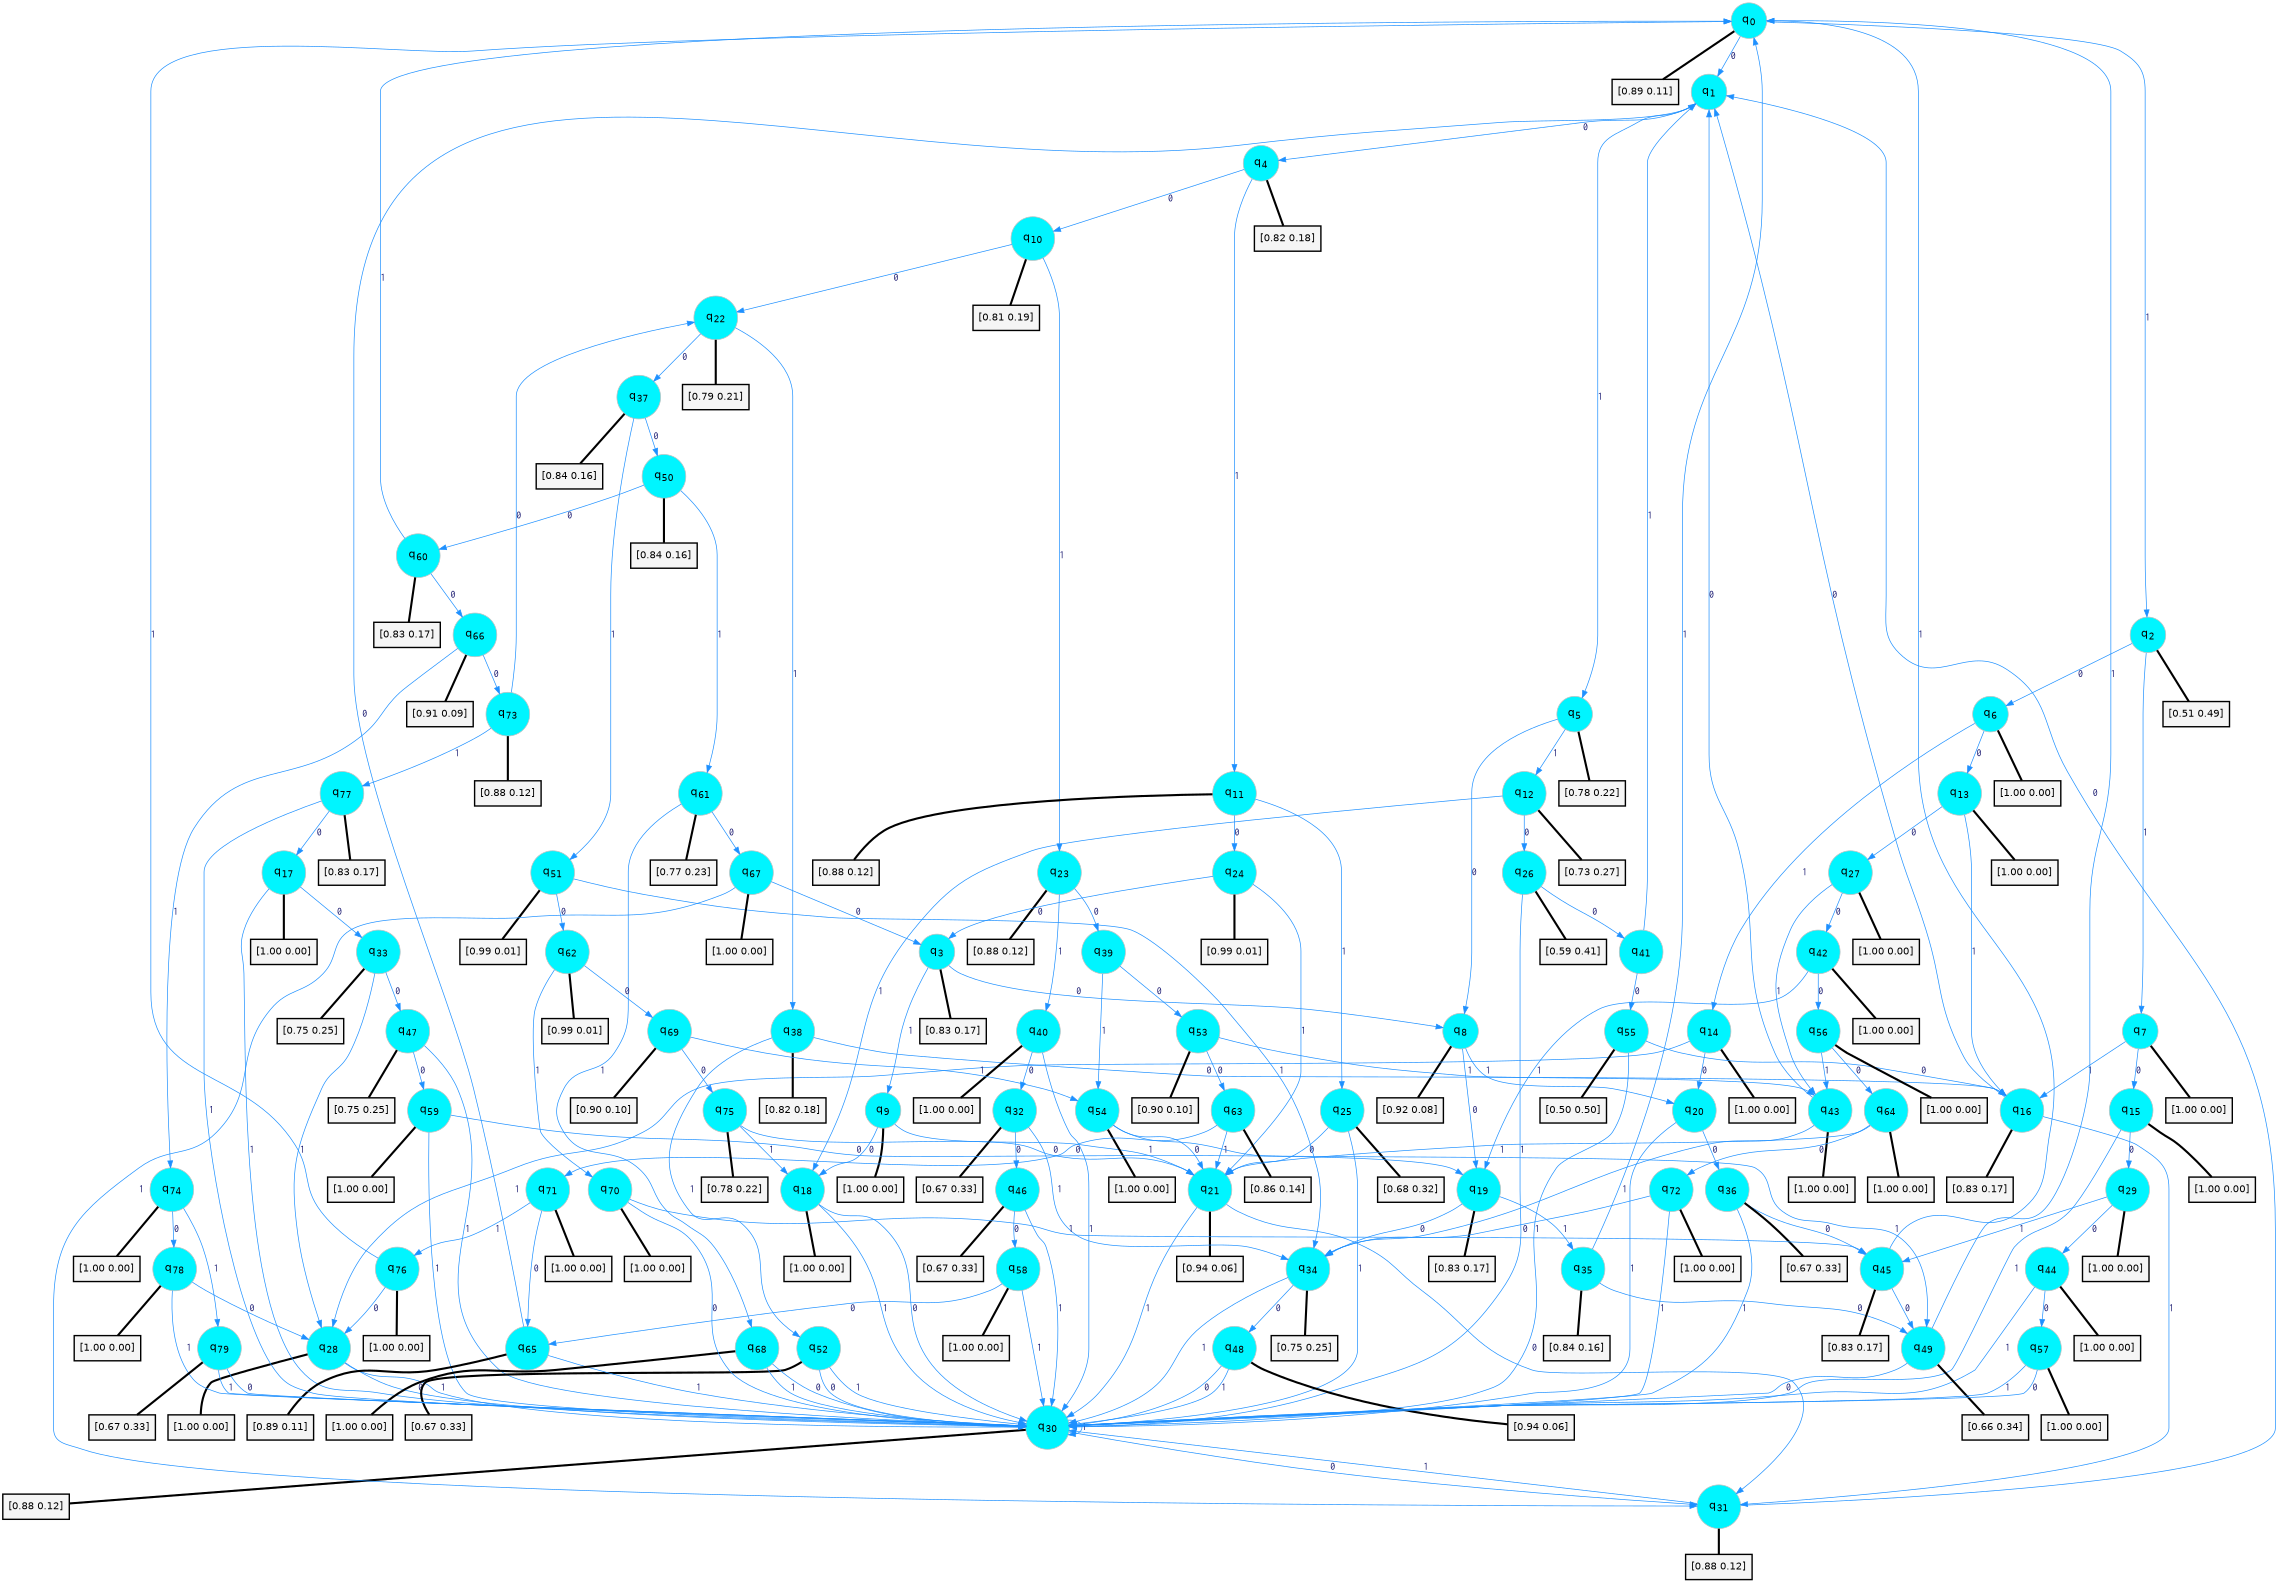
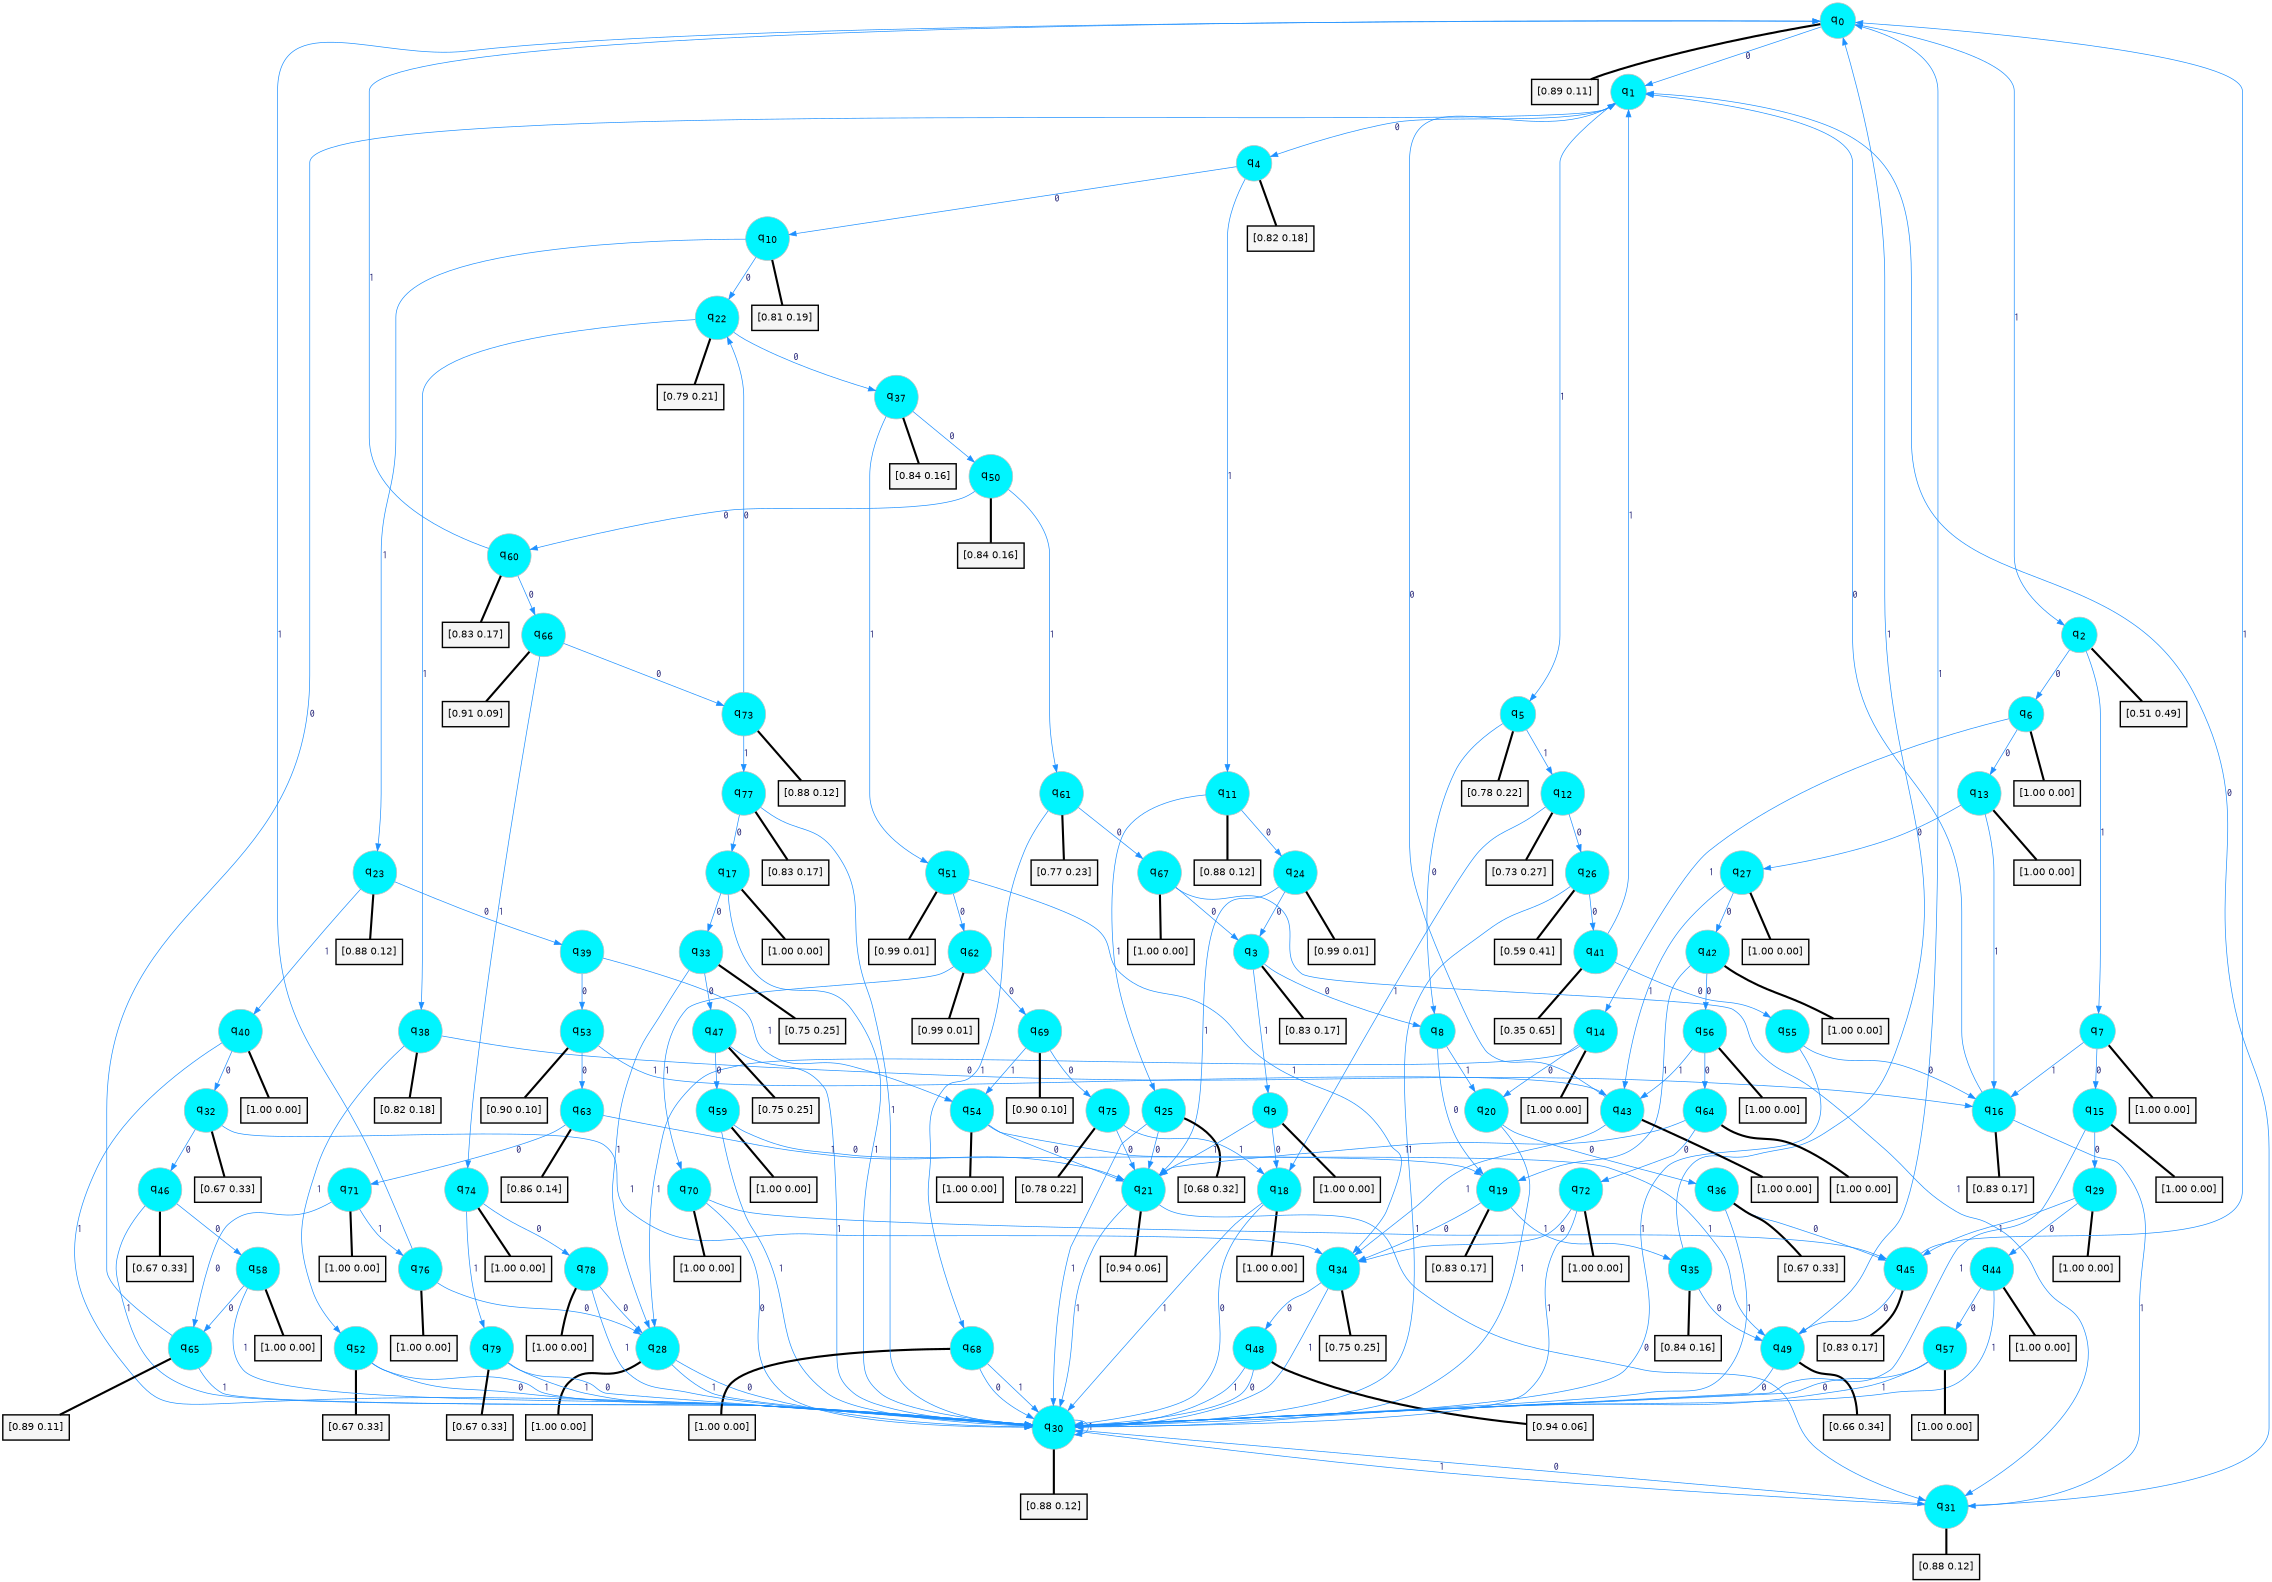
node "[0.35 0.65]": added
node "[0.92 0.08]": removed
node "[0.50 0.50]": removed
